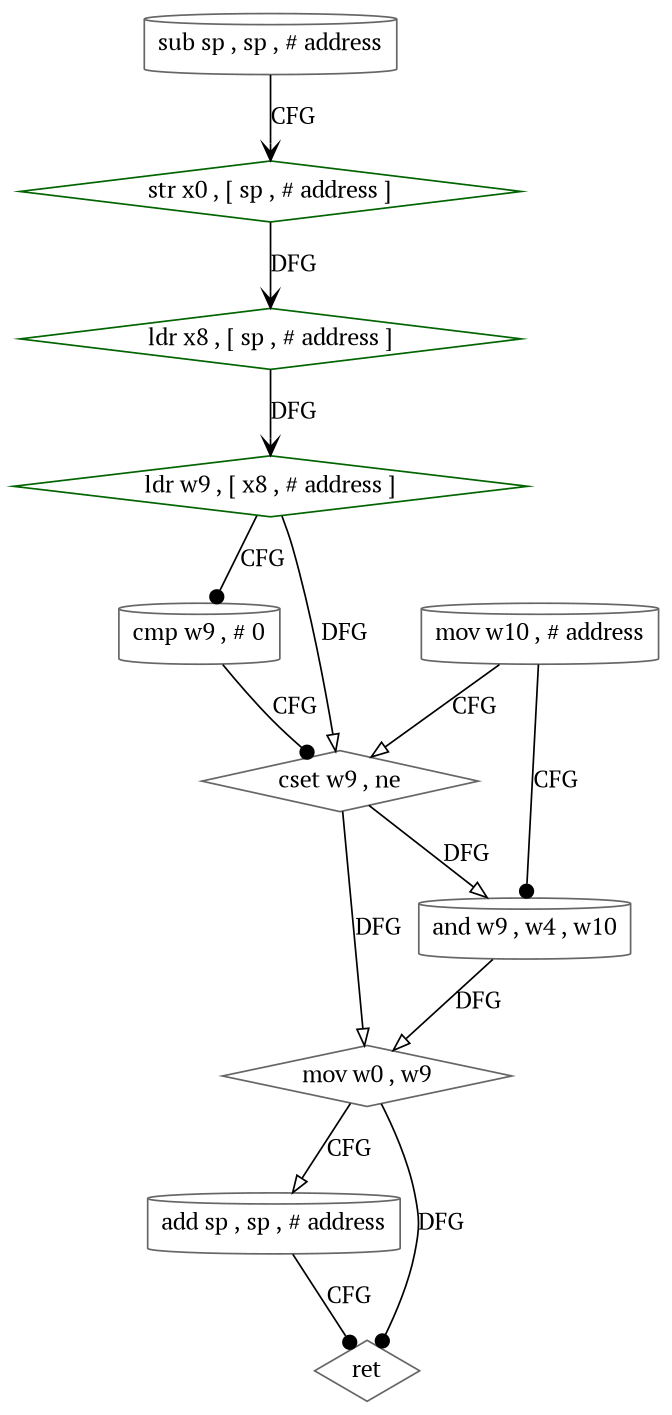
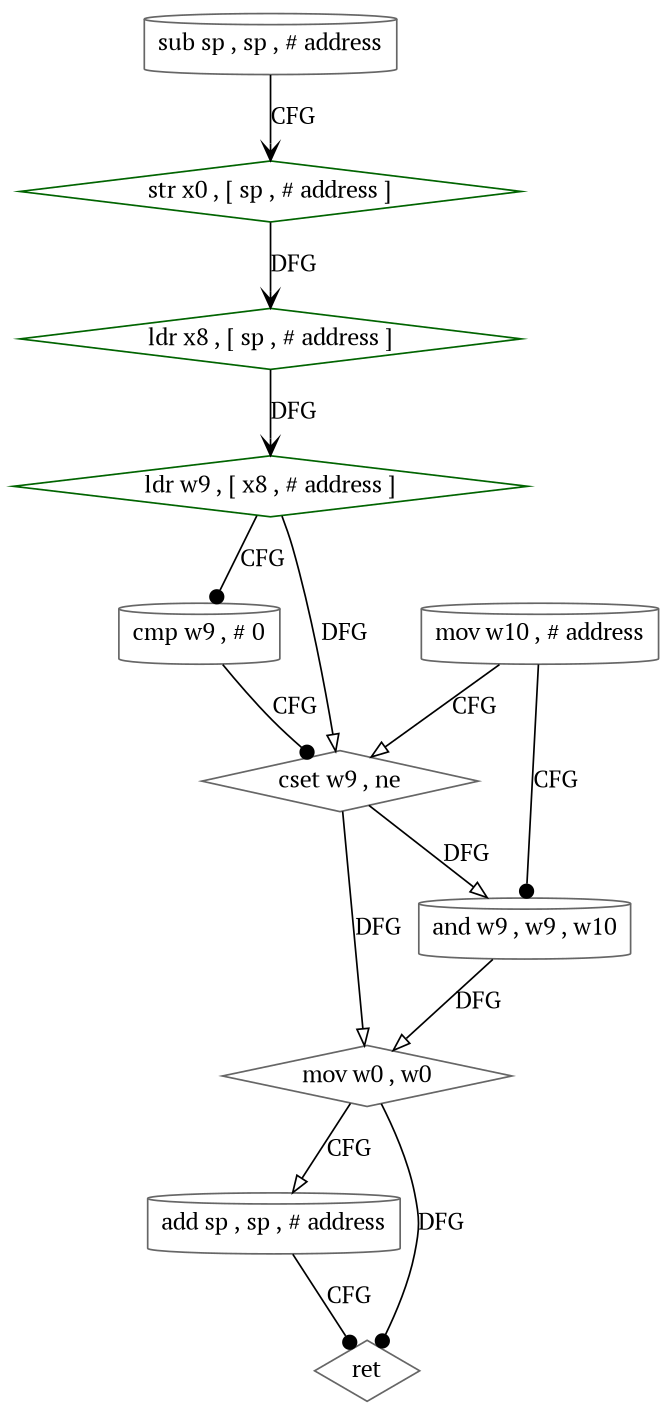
node "and w9 , w4 , w10": label "and w9 , w4 , w10" -> "and w9 , w9 , w10"
node "mov w0 , w9": label "mov w0 , w9" -> "mov w0 , w0"
